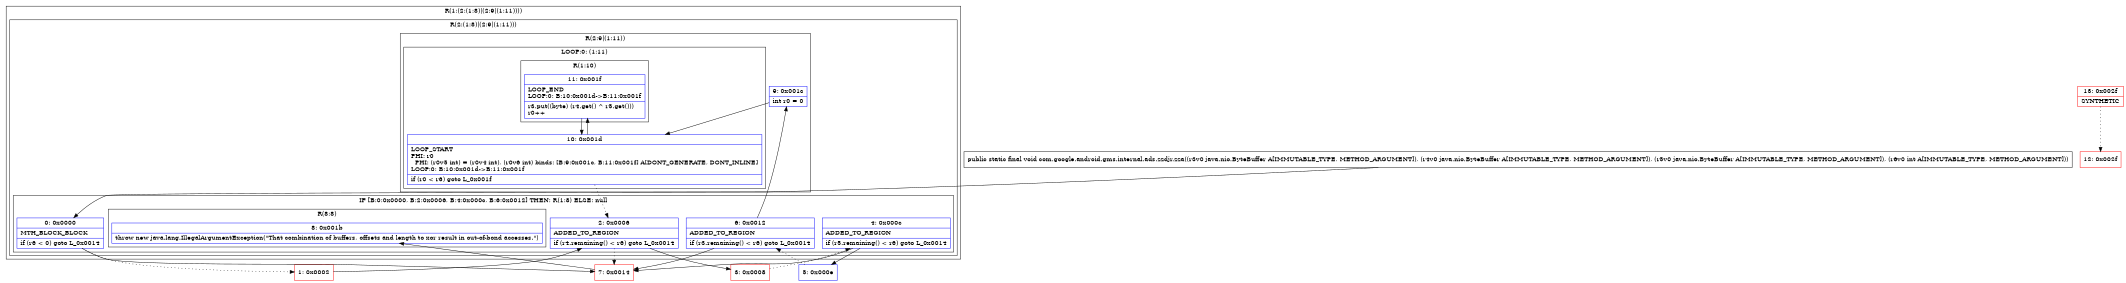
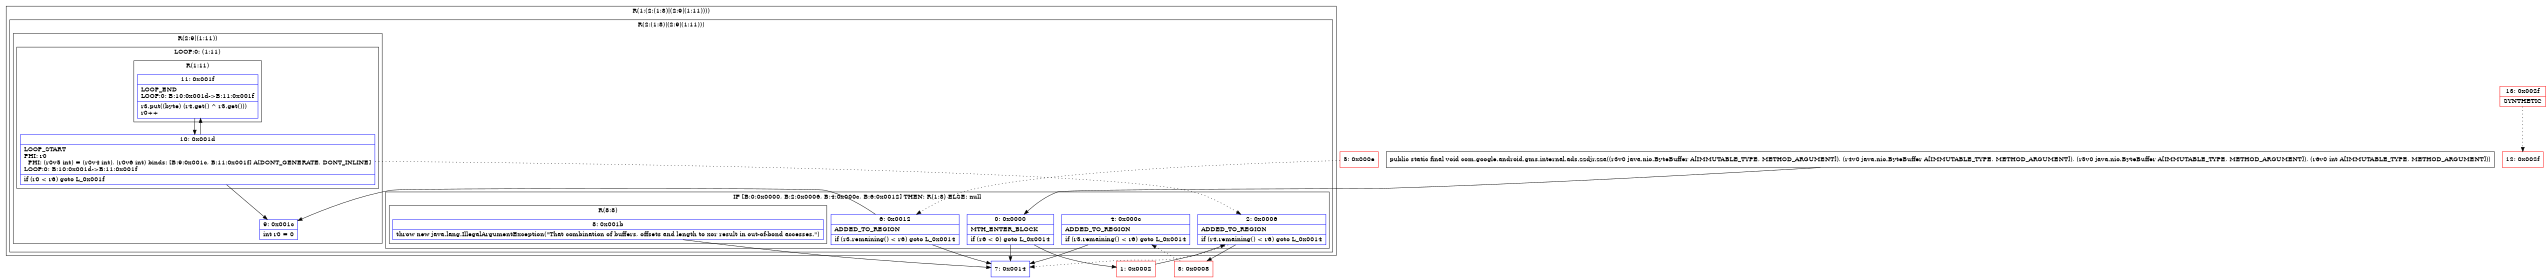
cluster "R(1:10)": label "R(1:10)" -> "R(1:11)"
edge "9: 0x001c" -> "10: 0x001d": reversed
node "0: 0x0000": text "MTH_BLOCK_BLOCK" -> "MTH_ENTER_BLOCK"
edge "4: 0x000c" -> "5: 0x000e": removed
edge "7: 0x0014" -> "8: 0x001b": reversed
edge "0: 0x0000" -> "1: 0x0002": style dotted -> solid
node "7: 0x0014": color red -> blue
node "5: 0x000e": color blue -> red
